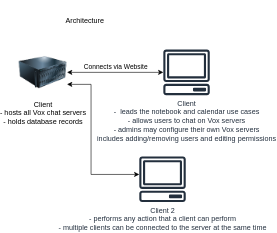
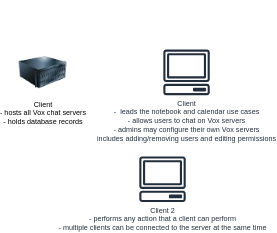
node "Architecture": removed
edge "Client - hosts all Vox chat servers - holds database records" -- "Client - leads the notebook and calendar use cases - allows users to chat on Vox servers - admins may configure their own Vox servers includes adding/removing users and editing permissions": removed, label "Connects via Website"
edge "Client - hosts all Vox chat servers - holds database records" -- "Client 2 - performs any action that a client can perform - multiple clients can be connected to the server at the same time": removed
